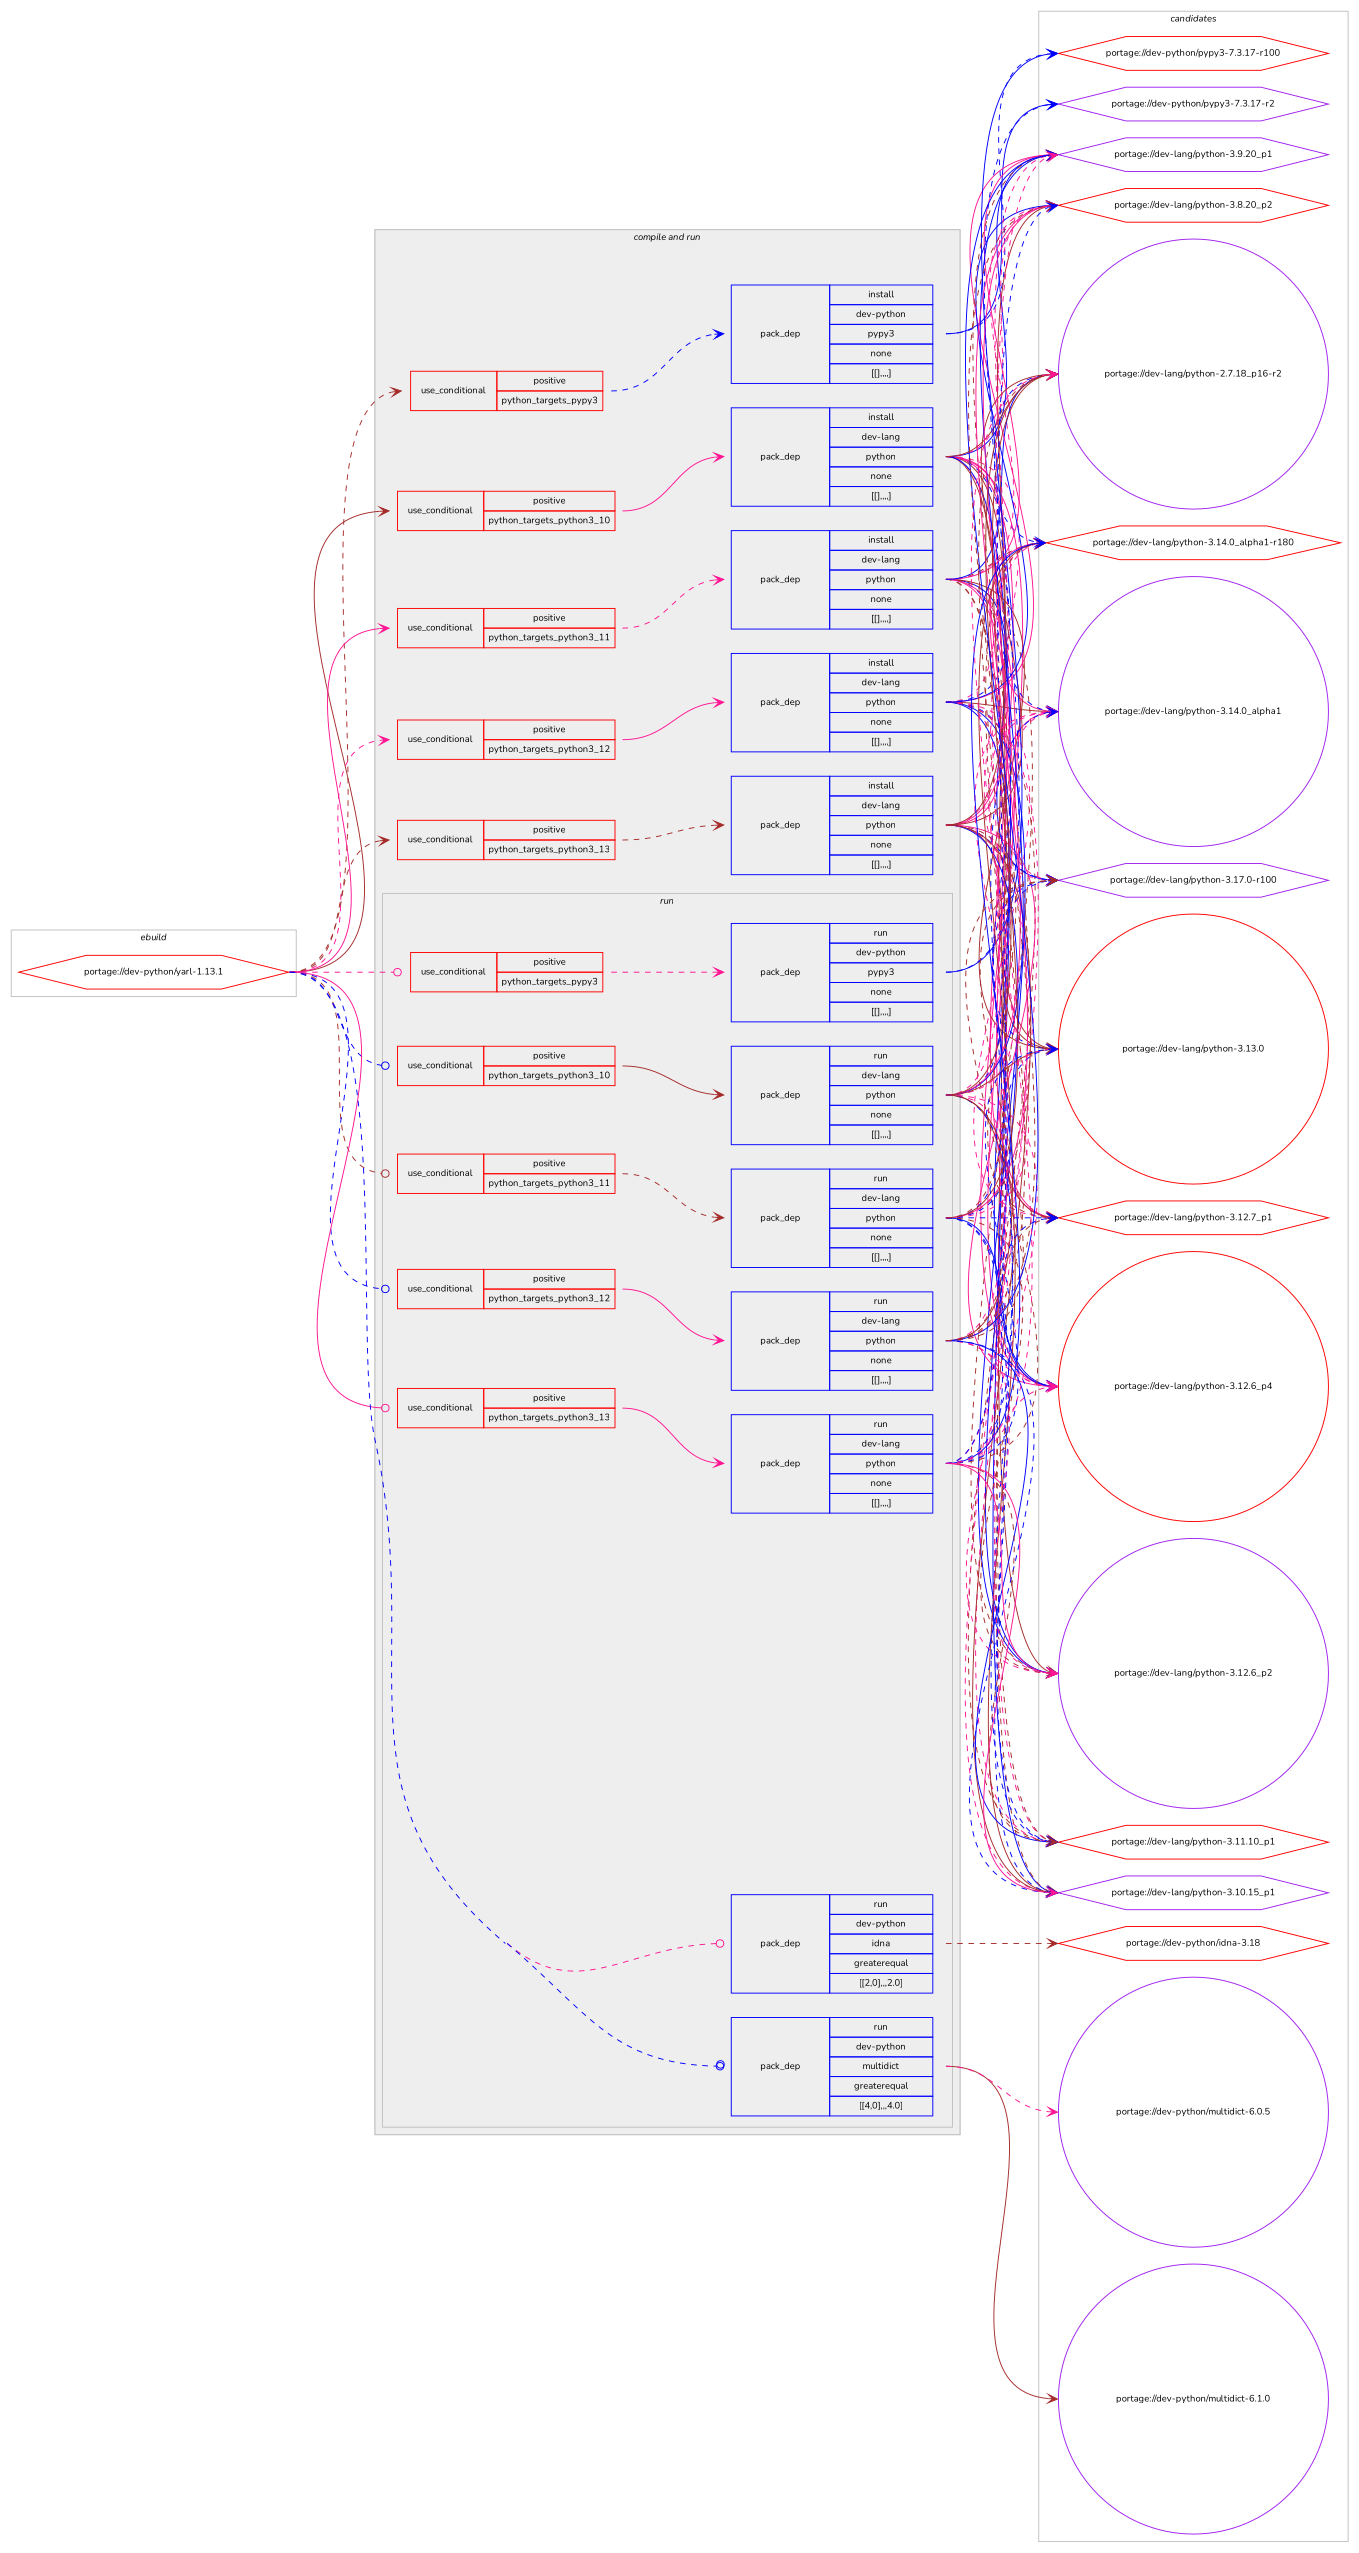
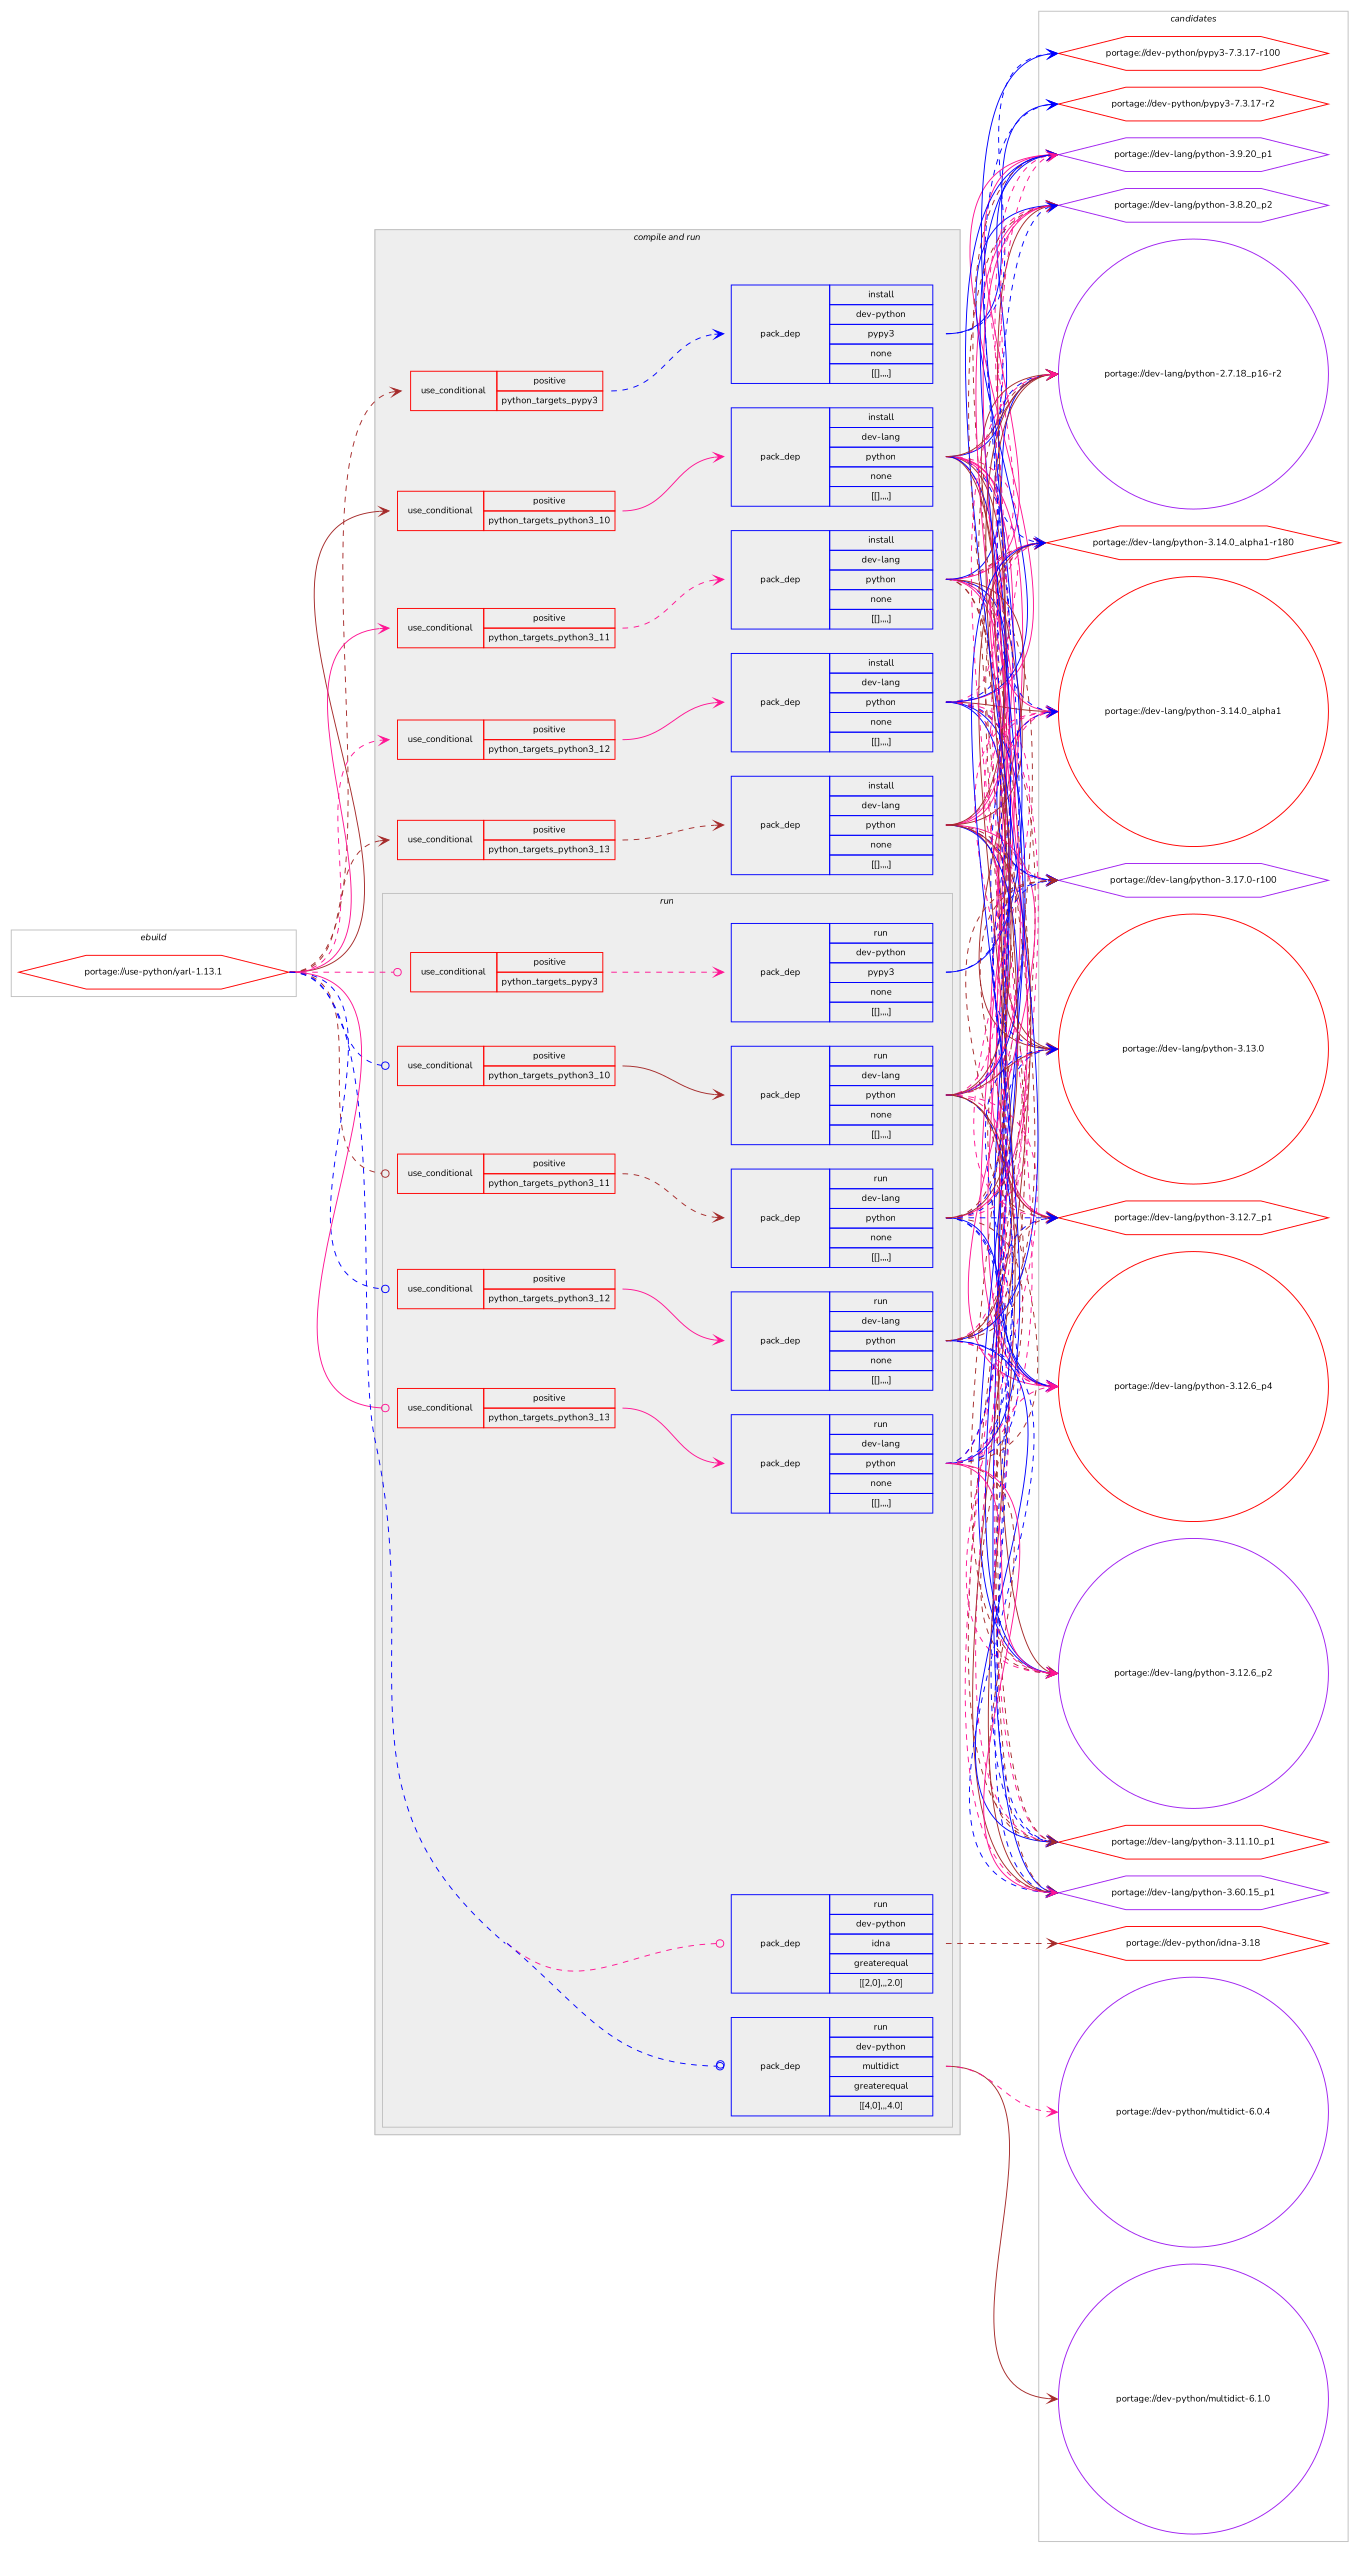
node "portage://dev-python/pypy3-7.3.17-r2": color purple -> red
node "portage://dev-lang/python-3.8.20_p2": color red -> purple
node "portage://dev-lang/python-3.14.0_alpha1": color purple -> red
node "portage://dev-python/yarl-1.13.1": label "portage://dev-python/yarl-1.13.1" -> "portage://use-python/yarl-1.13.1"
node "portage://dev-lang/python-3.10.15_p1": label "portage://dev-lang/python-3.10.15_p1" -> "portage://dev-lang/python-3.60.15_p1"
node "portage://dev-python/multidict-6.0.5": label "portage://dev-python/multidict-6.0.5" -> "portage://dev-python/multidict-6.0.4"
